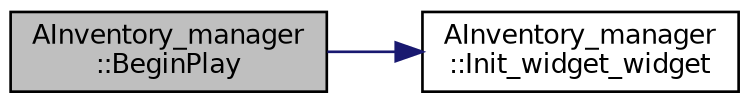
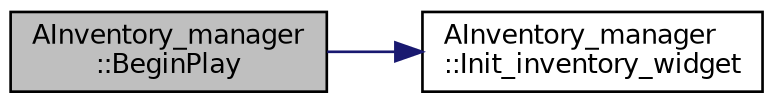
node "AInventory_manager ::Init_widget_widget": label "AInventory_manager ::Init_widget_widget" -> "AInventory_manager ::Init_inventory_widget"
